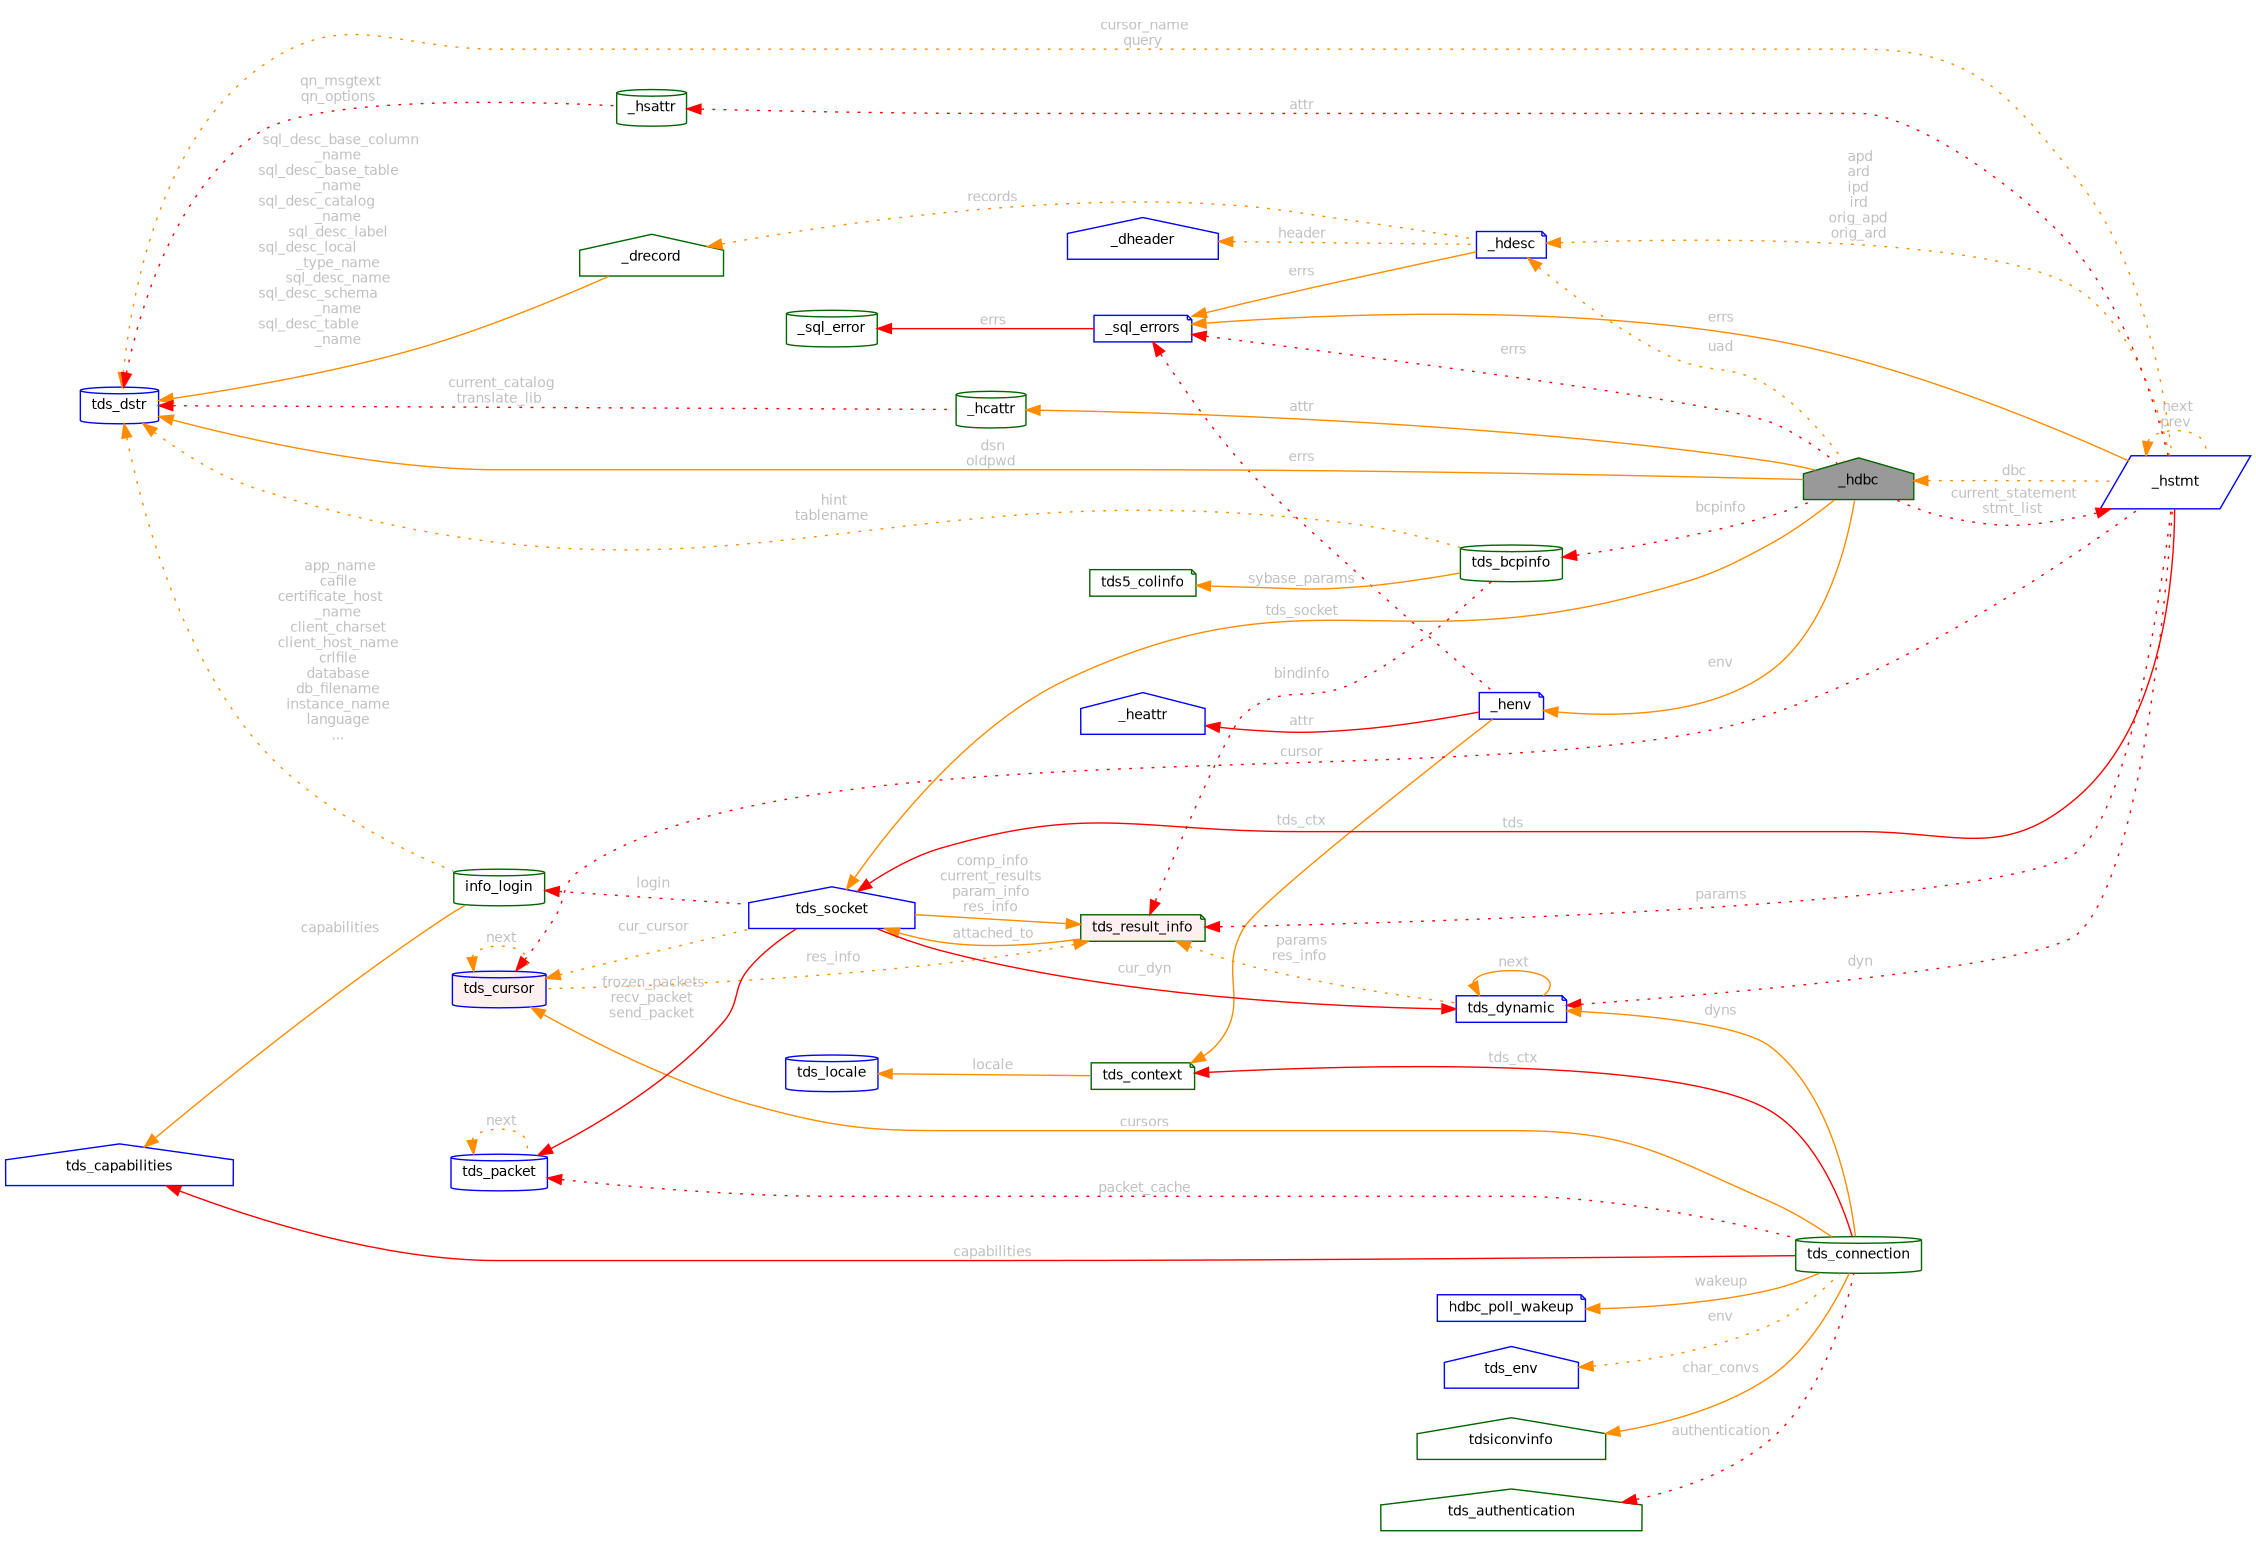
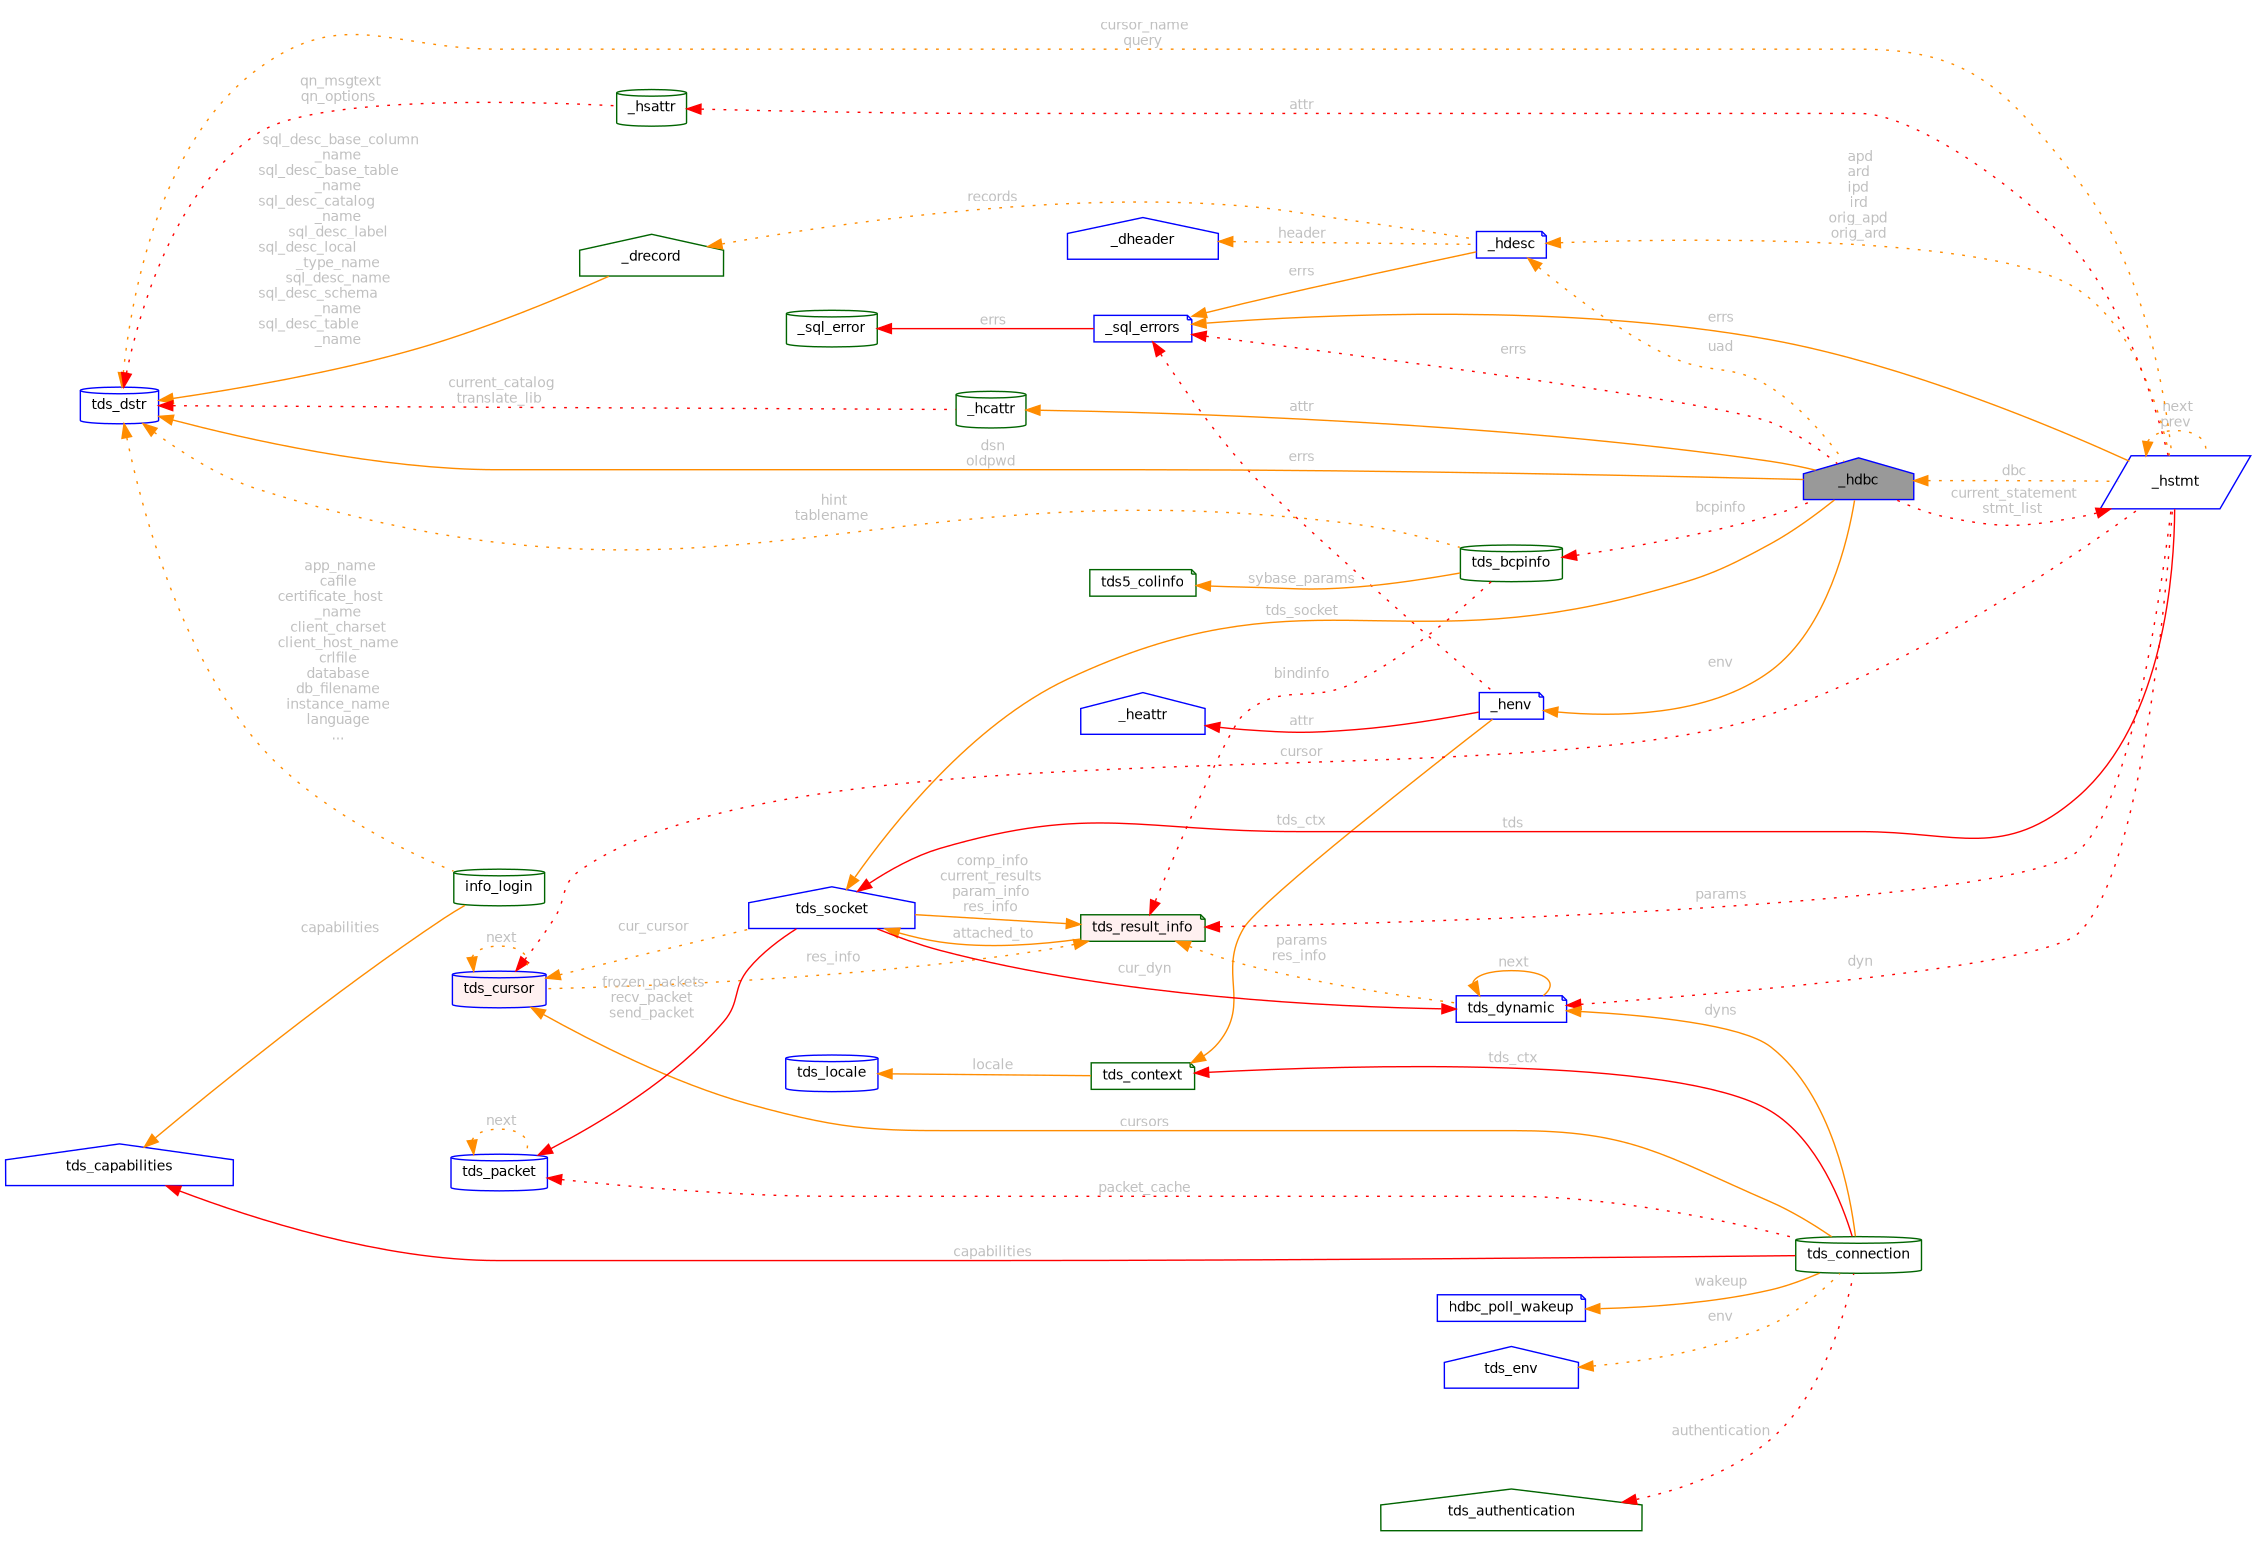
node "_hdbc": color darkgreen -> blue
edge "tds_socket" -> "info_login": removed, label "login"
node "tdsiconvinfo": removed
